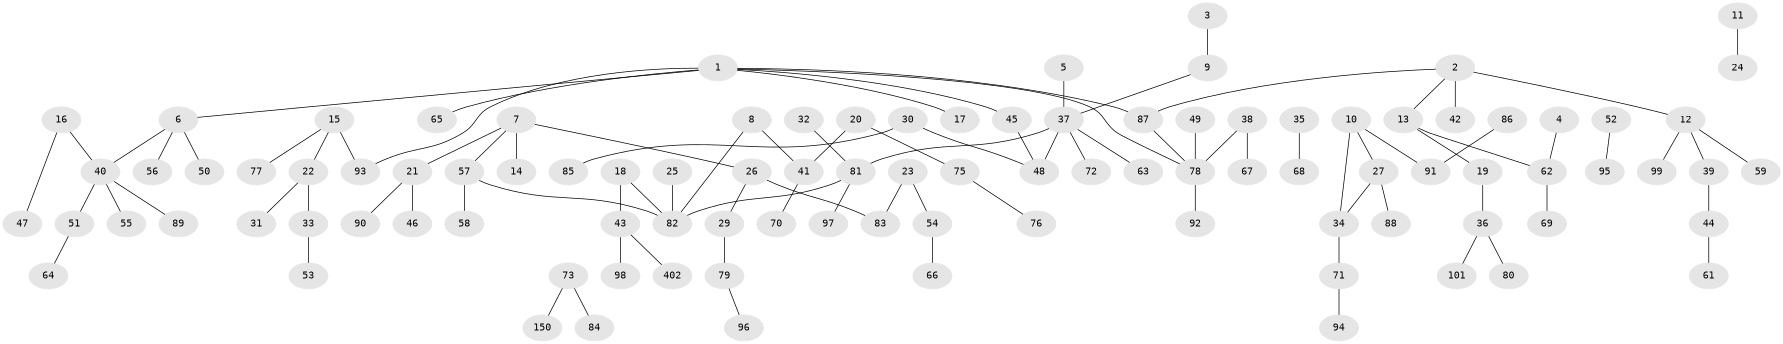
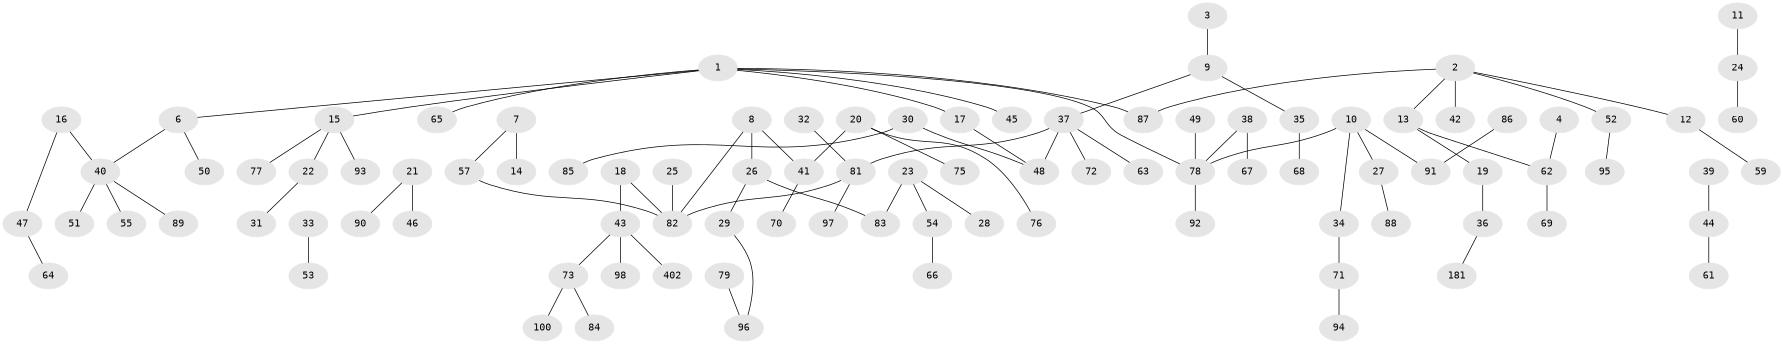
node "5": removed
edge "2" -- "52": added
edge "9" -- "35": added
edge "1" -- "93": now "1" -- "15"
node "60": added
edge "7" -- "26": now "8" -- "26"
edge "7" -- "21": removed
edge "45" -- "48": now "17" -- "48"
edge "87" -- "78": now "10" -- "78"
edge "12" -- "39": removed
node "56": removed
node "99": removed
edge "22" -- "33": removed
edge "75" -- "76": now "20" -- "76"
edge "27" -- "34": removed
node "58": removed
node "28": added
edge "51" -- "64": now "47" -- "64"
edge "43" -- "73": added
edge "29" -- "79": now "29" -- "96"
node "101": label "101" -> "181"
node "80": removed
node "150": label "150" -> "100"
